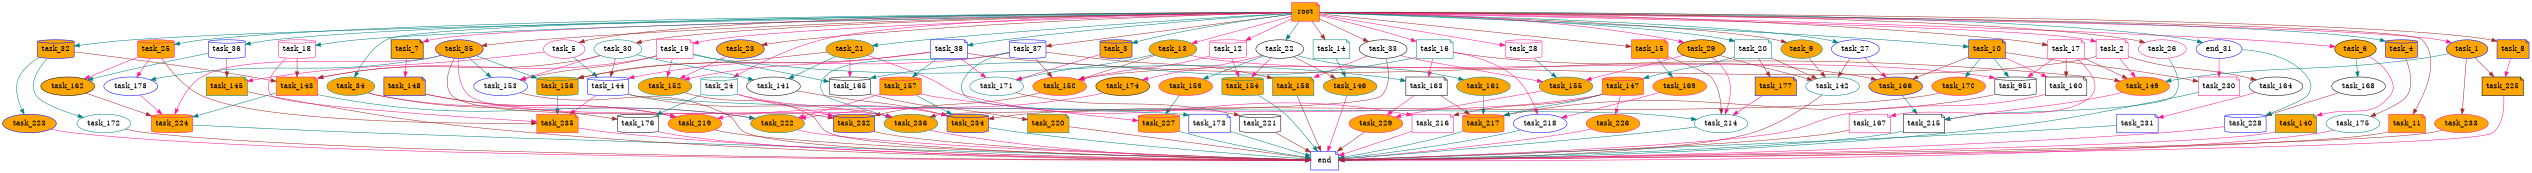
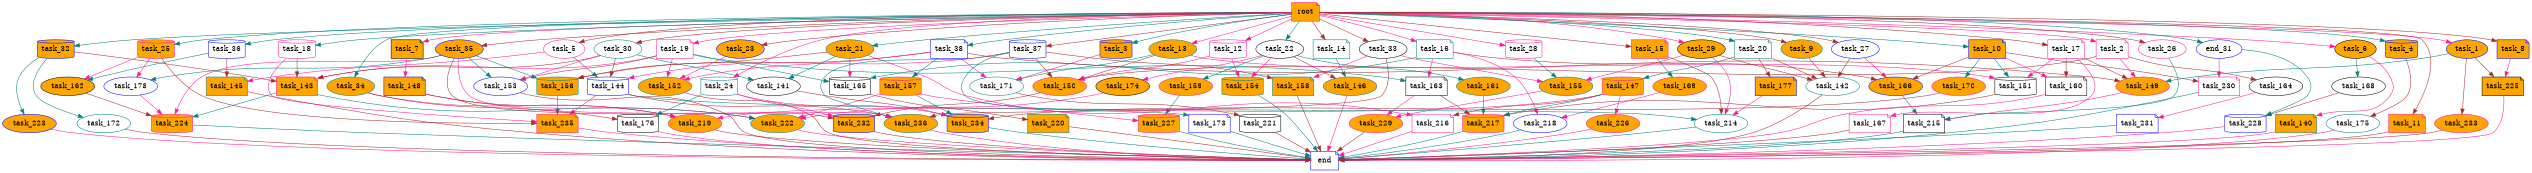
edge "root" -> "task_27": color teal -> brown
node "task_951": label "task_951" -> "task_151"
